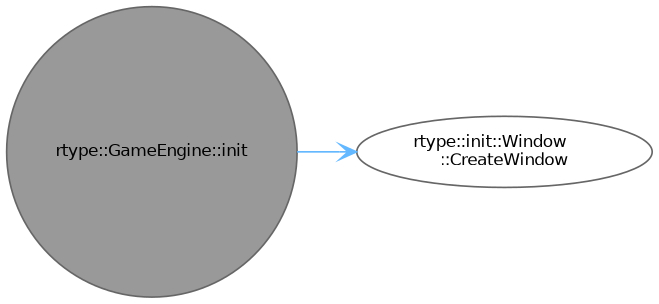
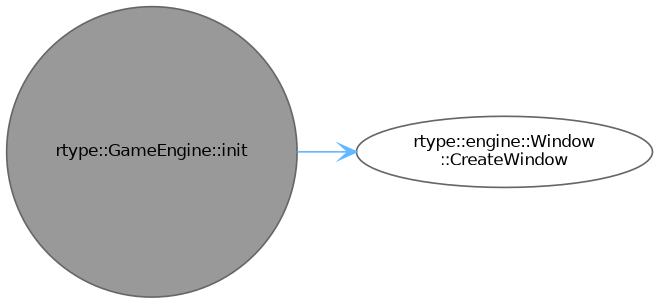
node "rtype::init::Window ::CreateWindow": label "rtype::init::Window ::CreateWindow" -> "rtype::engine::Window ::CreateWindow"
